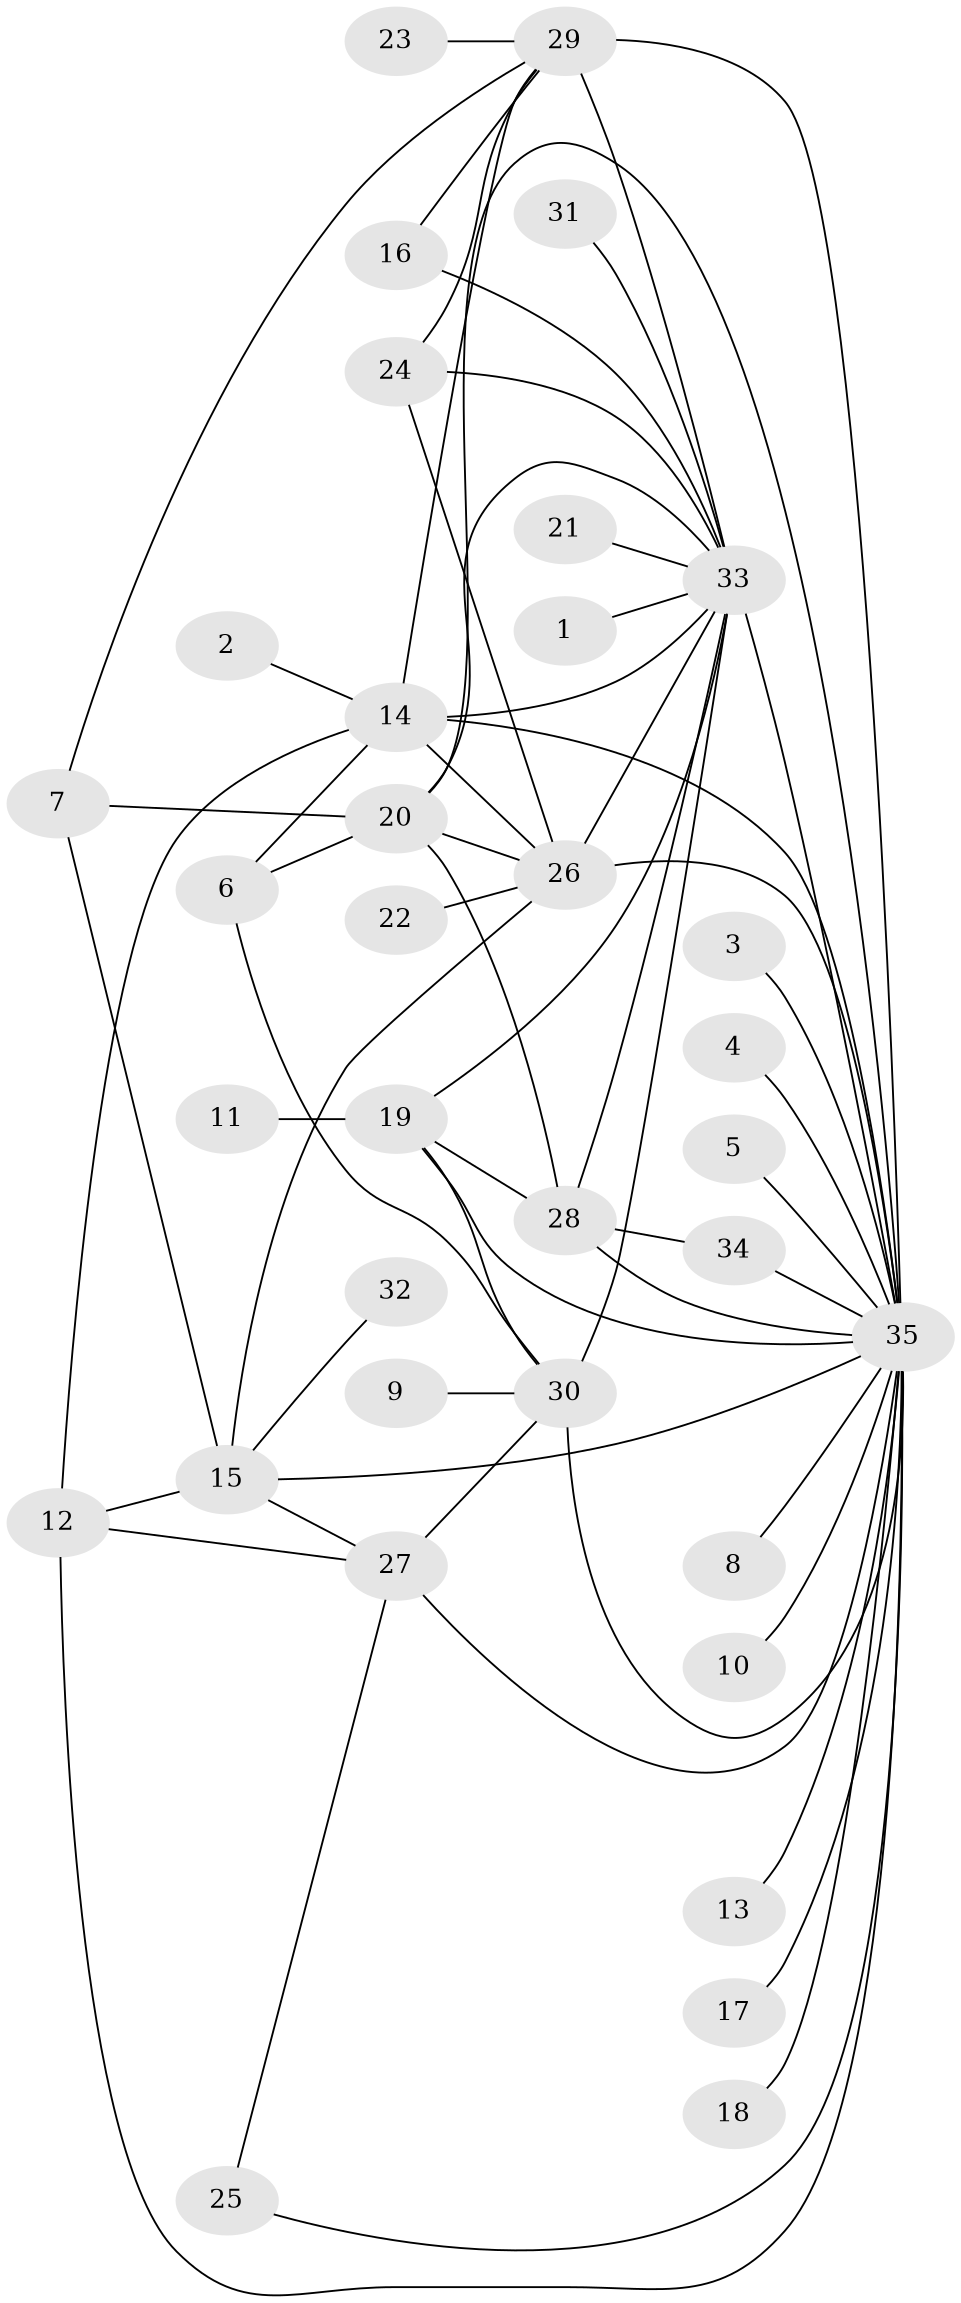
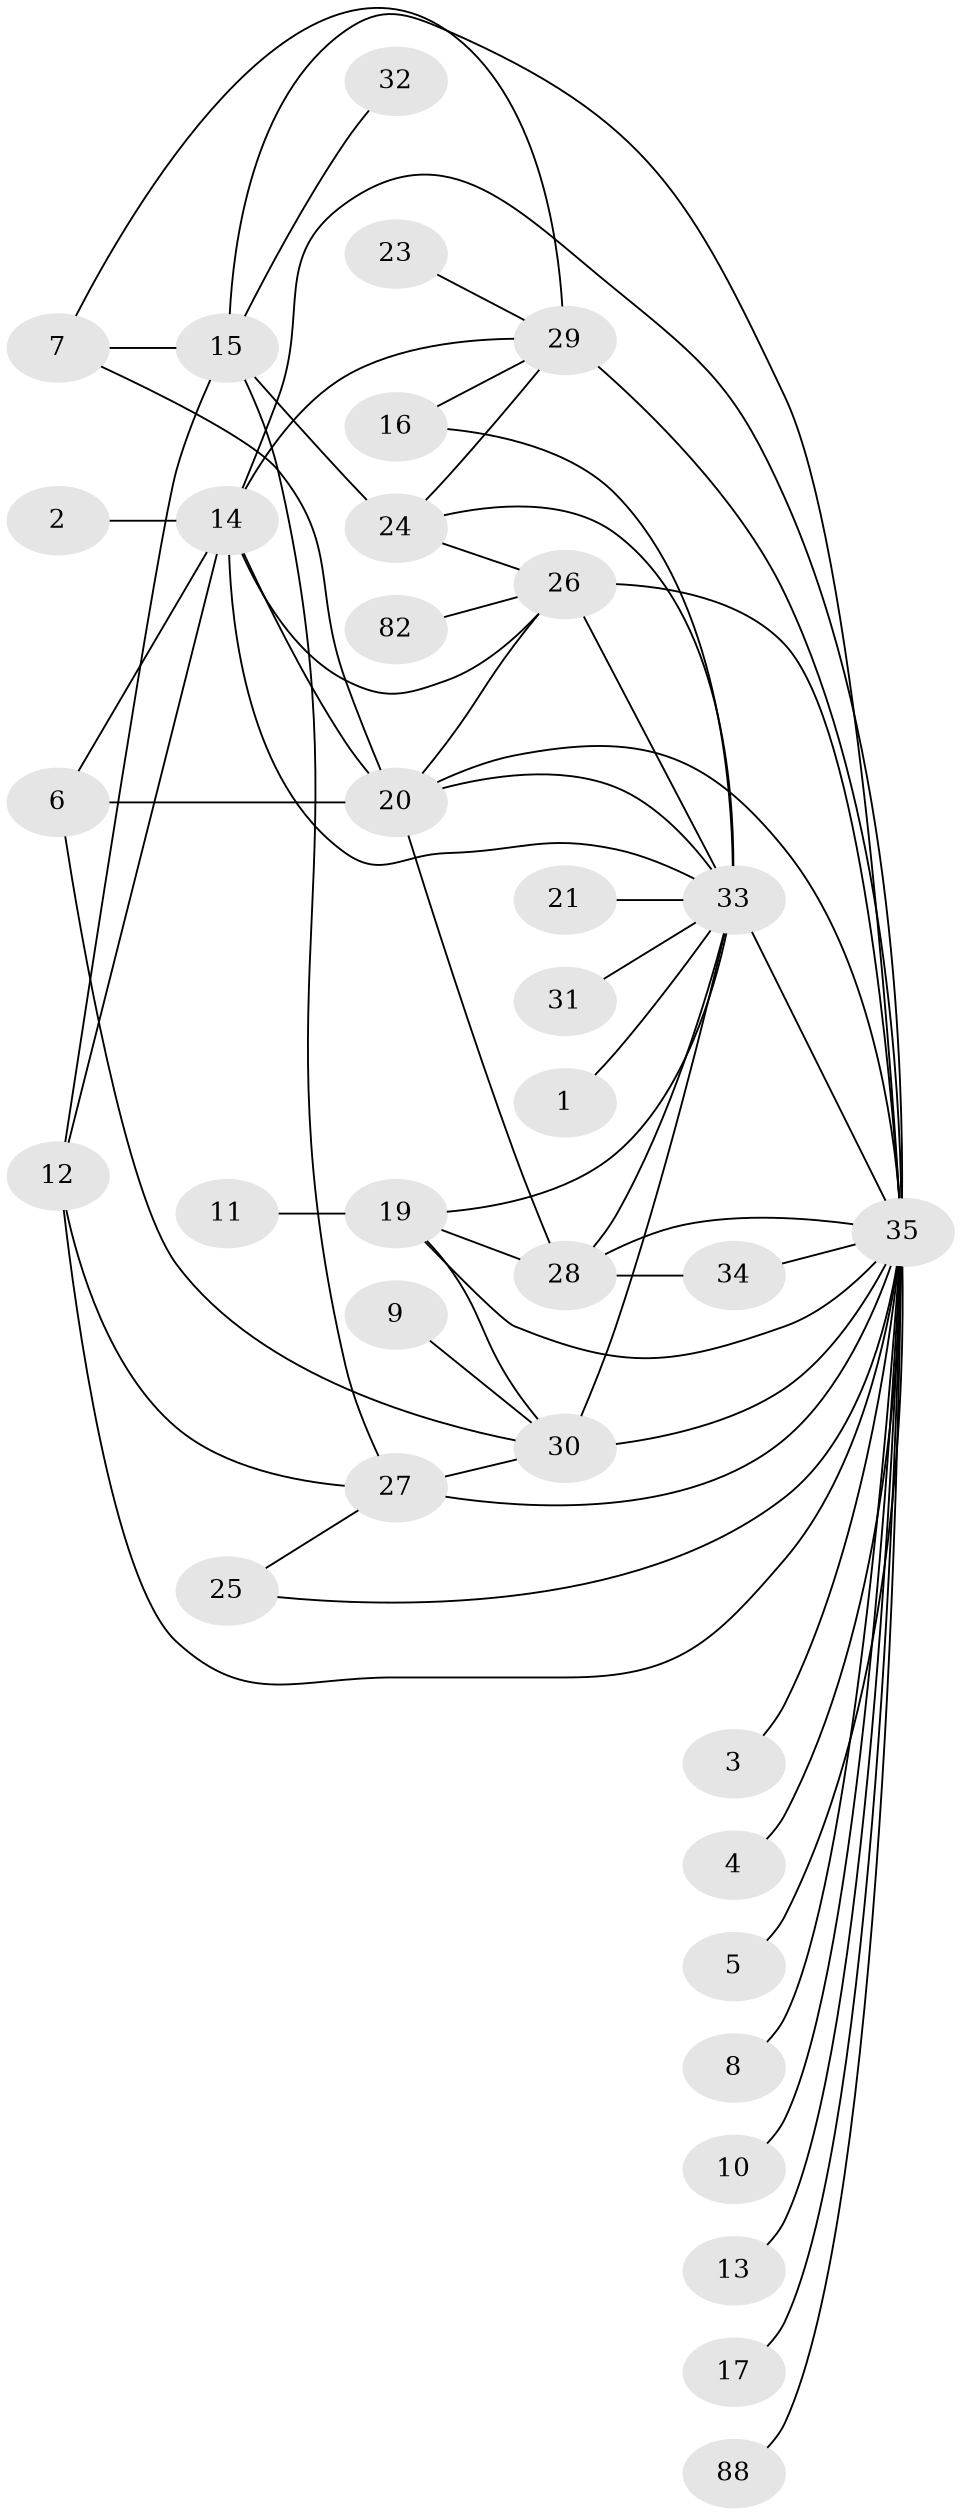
edge "29" -- "33": removed
edge "14" -- "20": added
node "22": label "22" -> "82"
edge "26" -- "15": now "24" -- "15"
node "18": label "18" -> "88"
